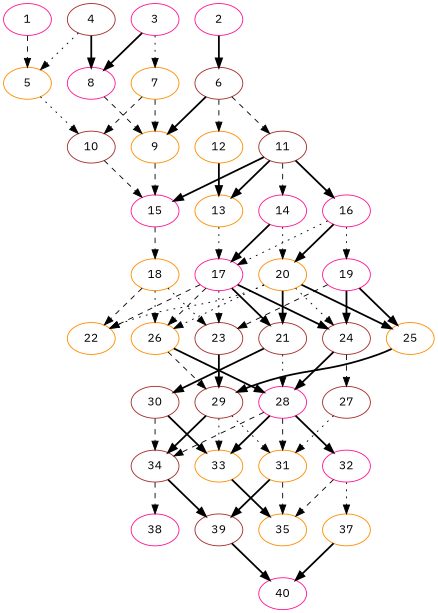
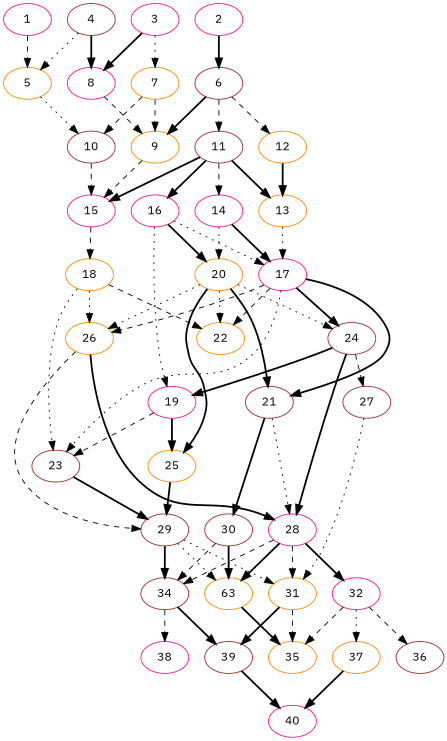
edge "19" -> "24": reversed
node "33": label "33" -> "63"
node "36": added
